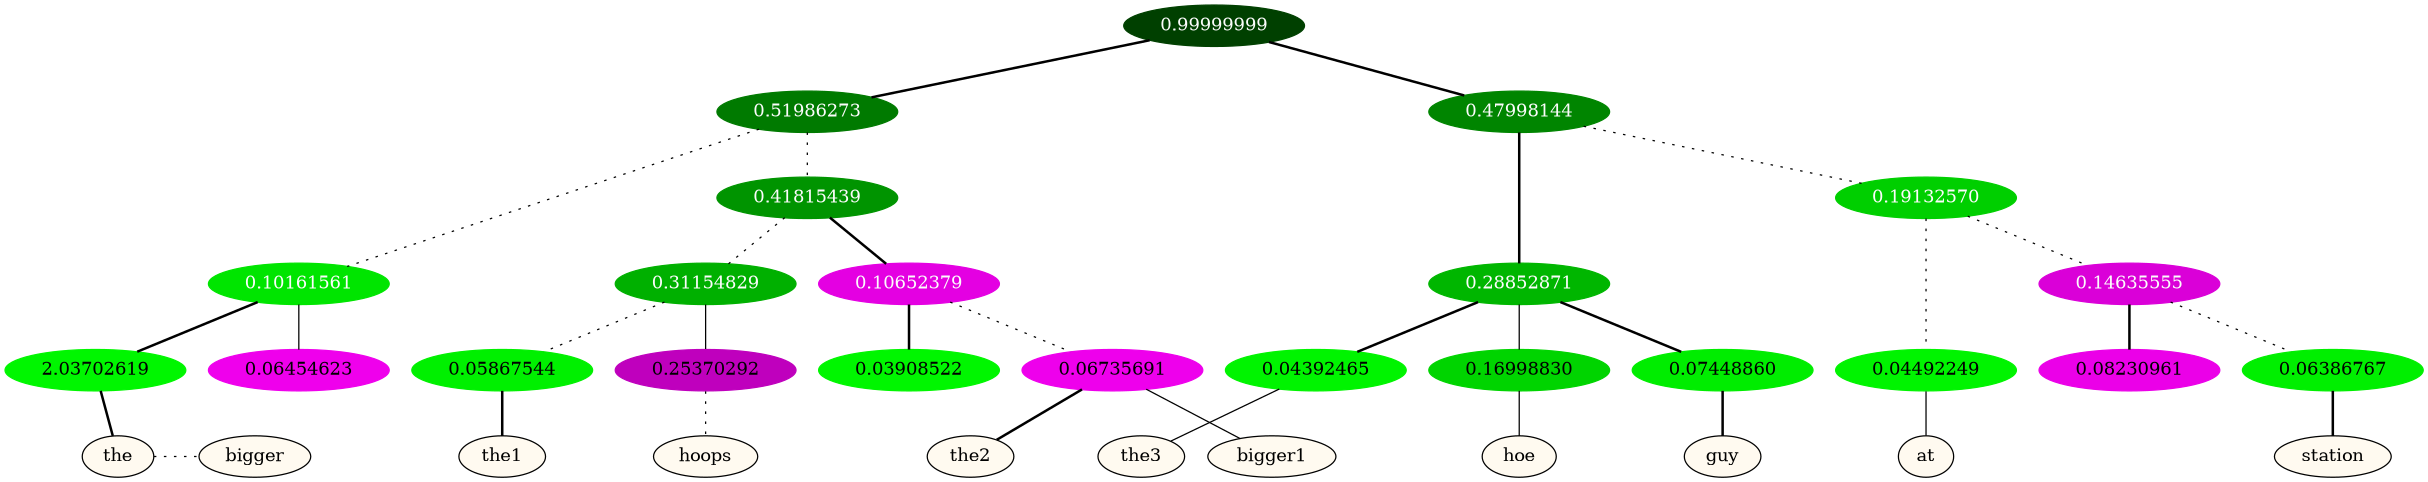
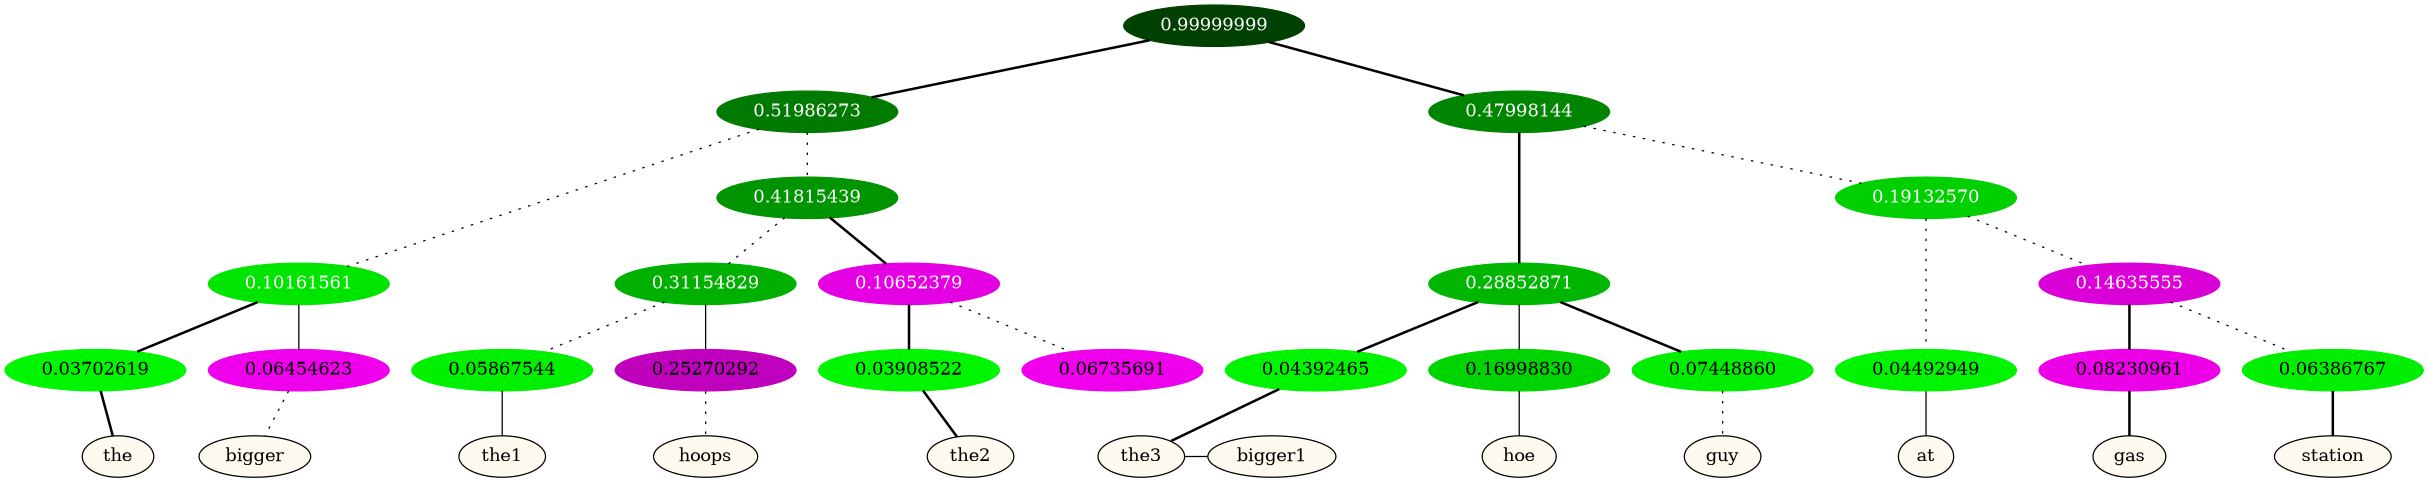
node "2.03702619": label "2.03702619" -> "0.03702619"
node "0.25370292": label "0.25370292" -> "0.25270292"
node "0.04492249": label "0.04492249" -> "0.04492949"
edge "0.05867544" -- "the1": style bold -> solid
edge "0.07448860" -- "guy": style bold -> dotted
edge "0.06735691" -- "bigger1": now "the3" -- "bigger1"
edge "0.06735691" -- "the2": now "0.03908522" -- "the2"
edge "0.04392465" -- "the3": style solid -> bold
edge "the" -- "bigger": now "0.06454623" -- "bigger"
node "gas": added
